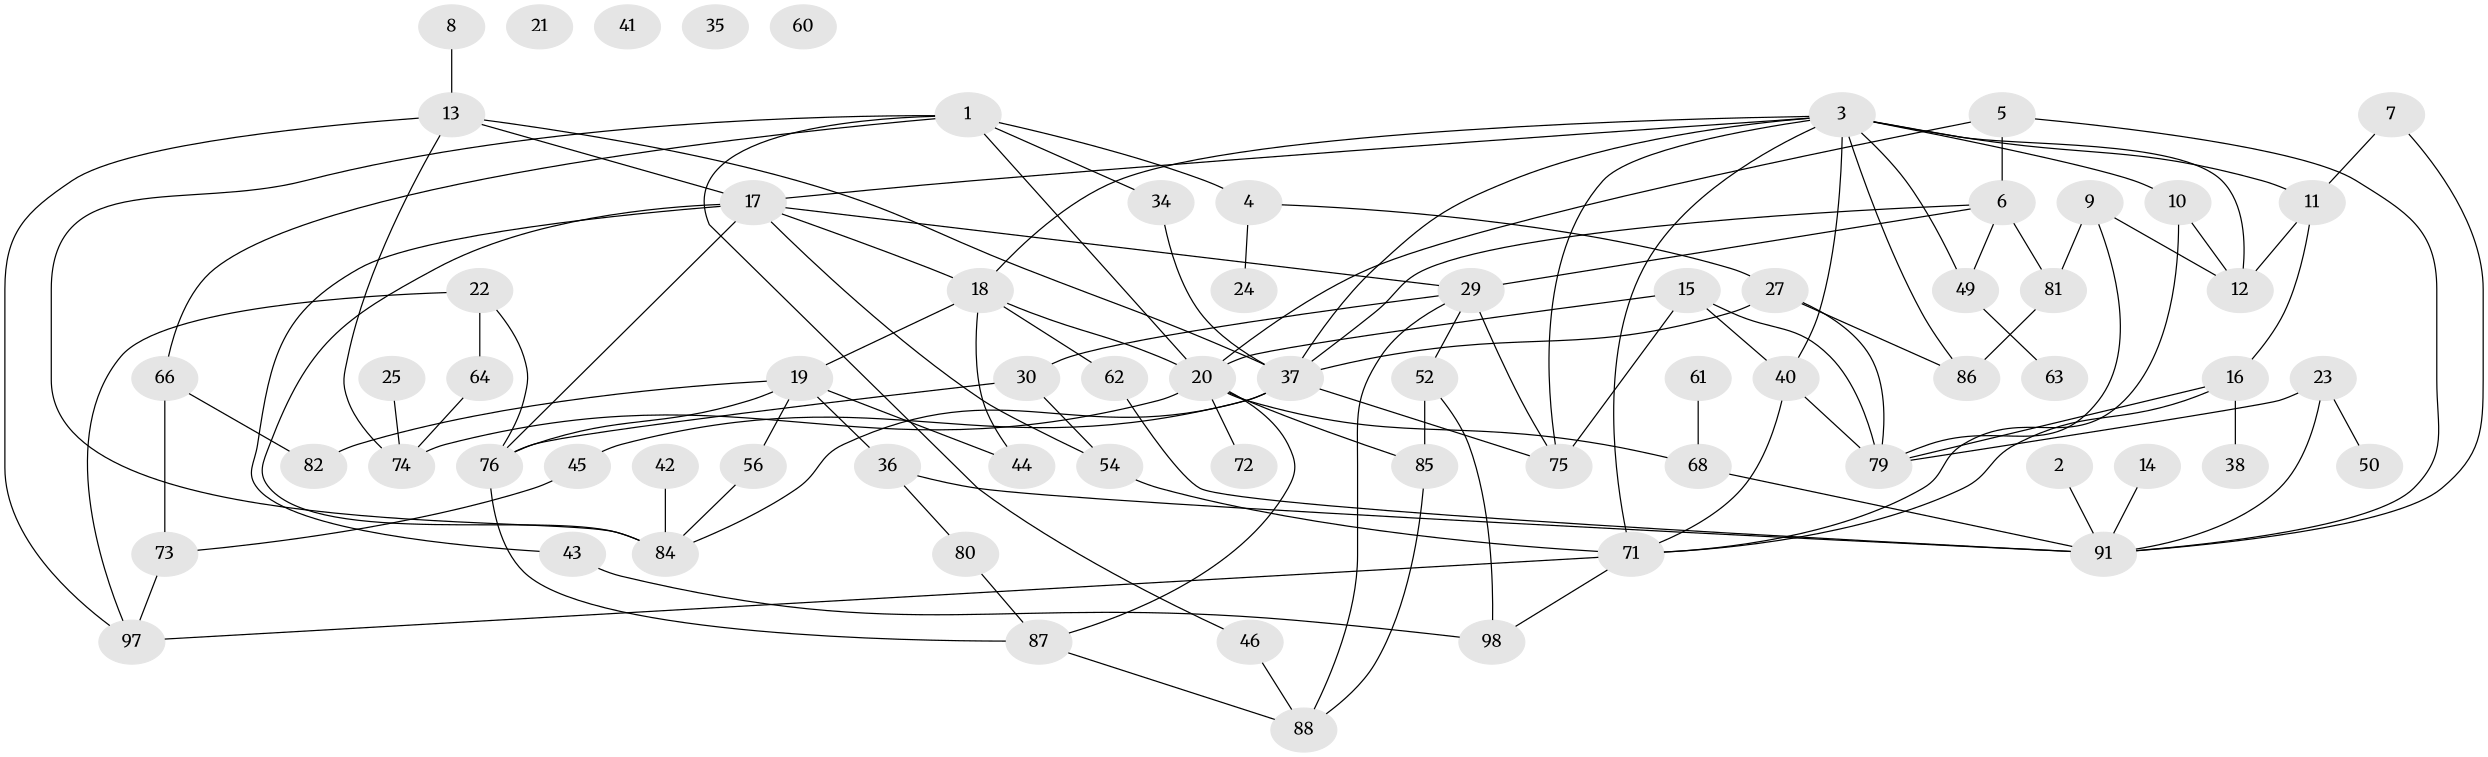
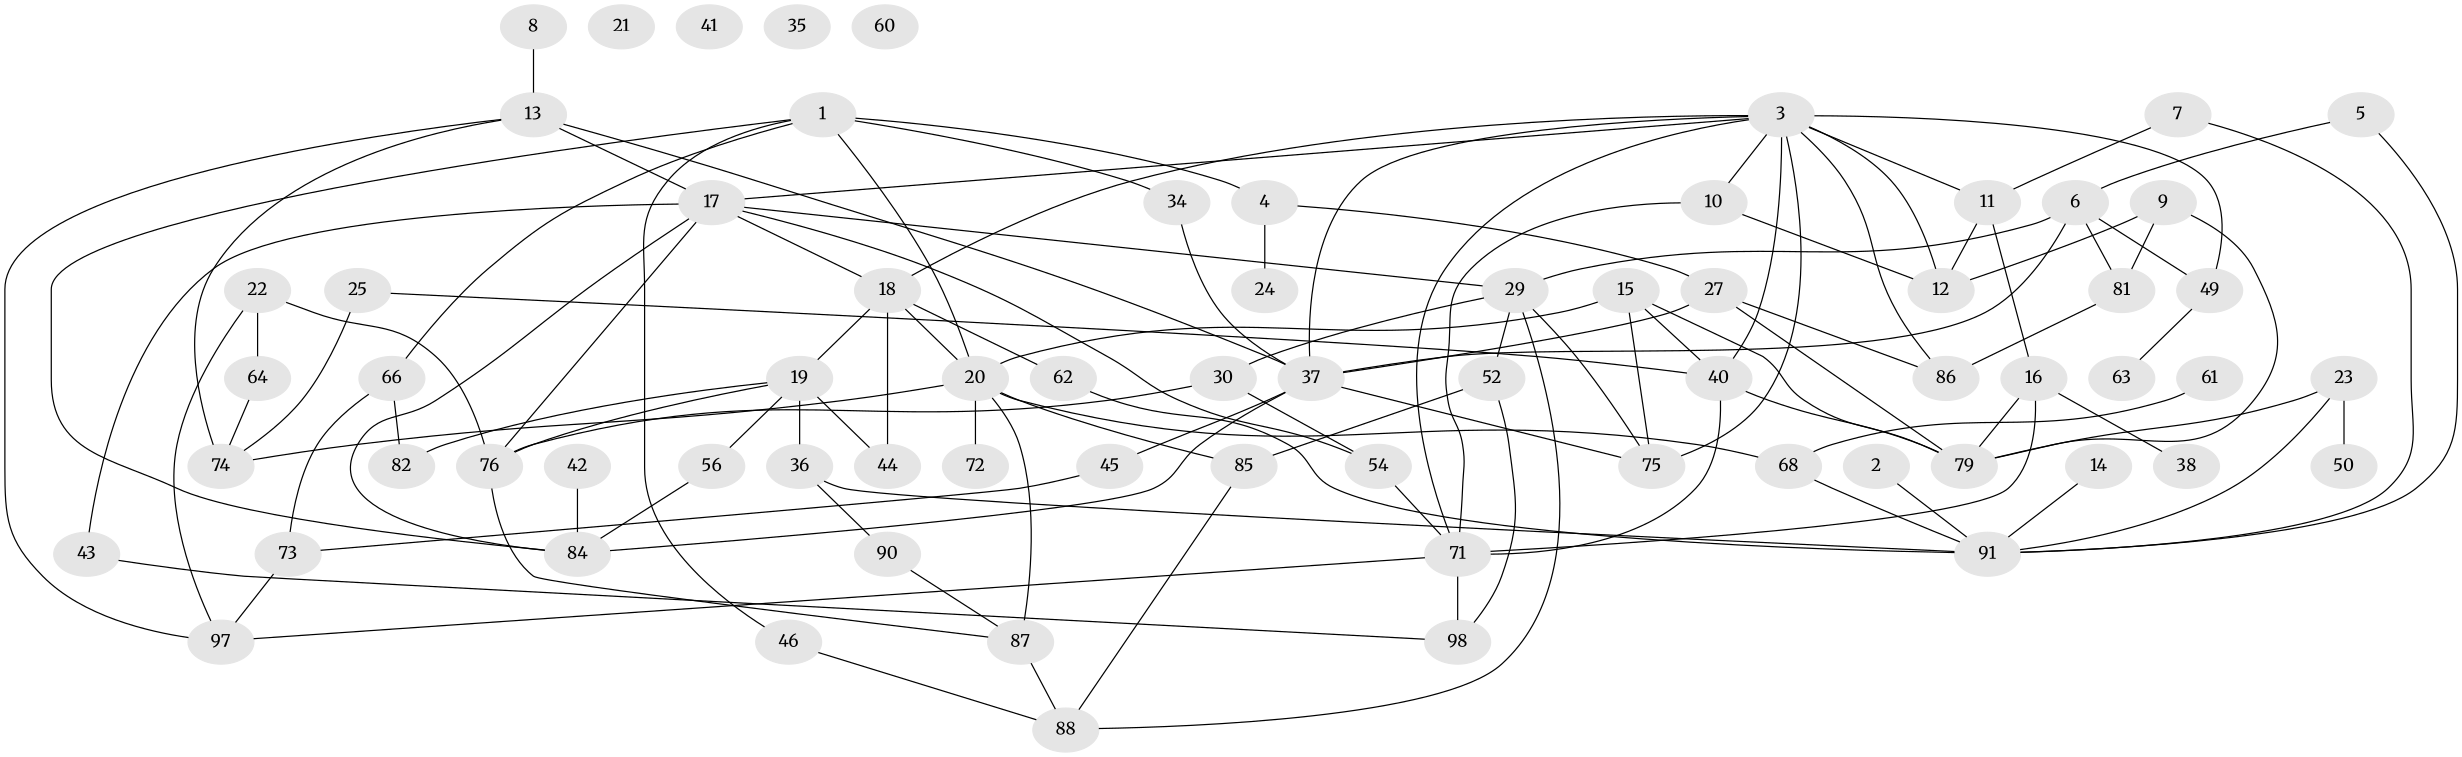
edge "5" -- "20": removed
edge "25" -- "40": added
node "80": label "80" -> "90"
